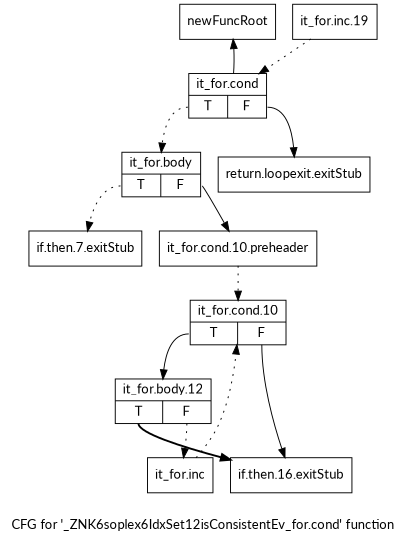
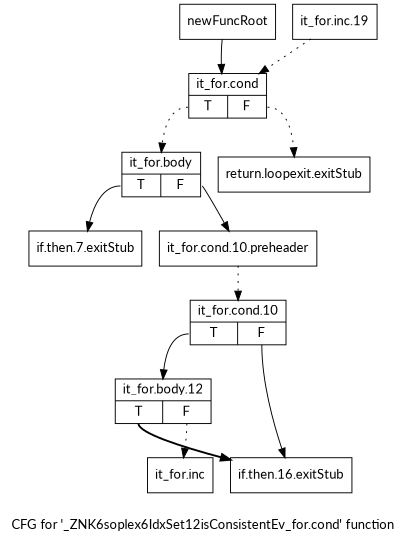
edge "it_for.cond" -> "newFuncRoot": reversed
edge "it_for.cond" -> "return.loopexit.exitStub": style solid -> dotted
edge "it_for.body" -> "if.then.7.exitStub": style dotted -> solid
edge "it_for.inc" -> "it_for.cond.10": removed
